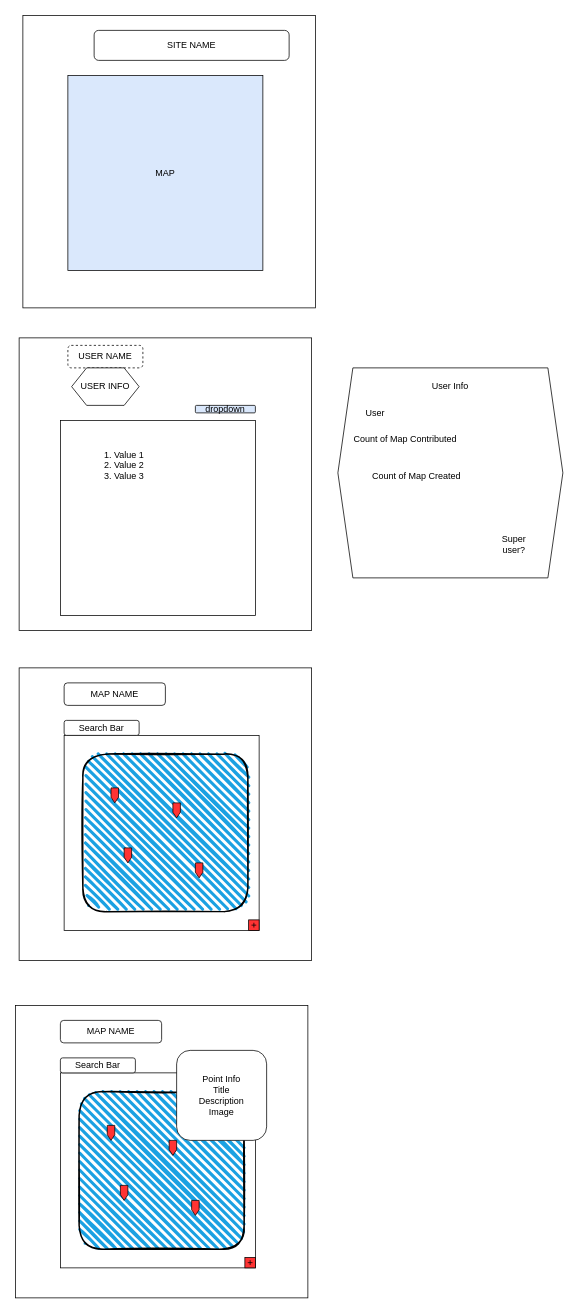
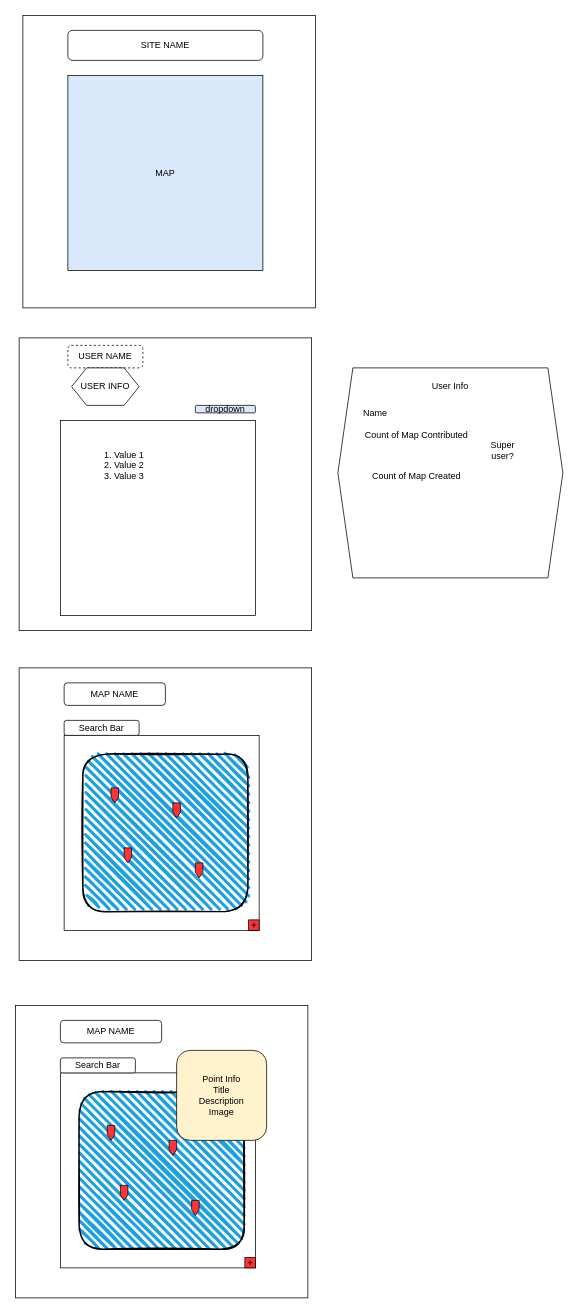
node "SITE NAME": moved (192, 45) -> (165, 45)
node "User": label "User" -> "Name"
node "Count of Map Contributed": moved (405, 439) -> (417, 435)
node "Super user?": moved (514, 544) -> (503, 450)
node "Point Info Title Description Image": fillcolor #ffffff -> #fff2cc
